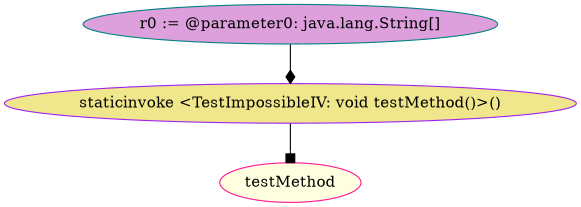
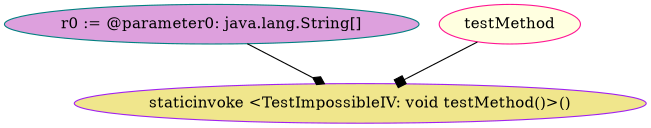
edge "staticinvoke <TestImpossibleIV: void testMethod()>()" -> "testMethod": reversed
